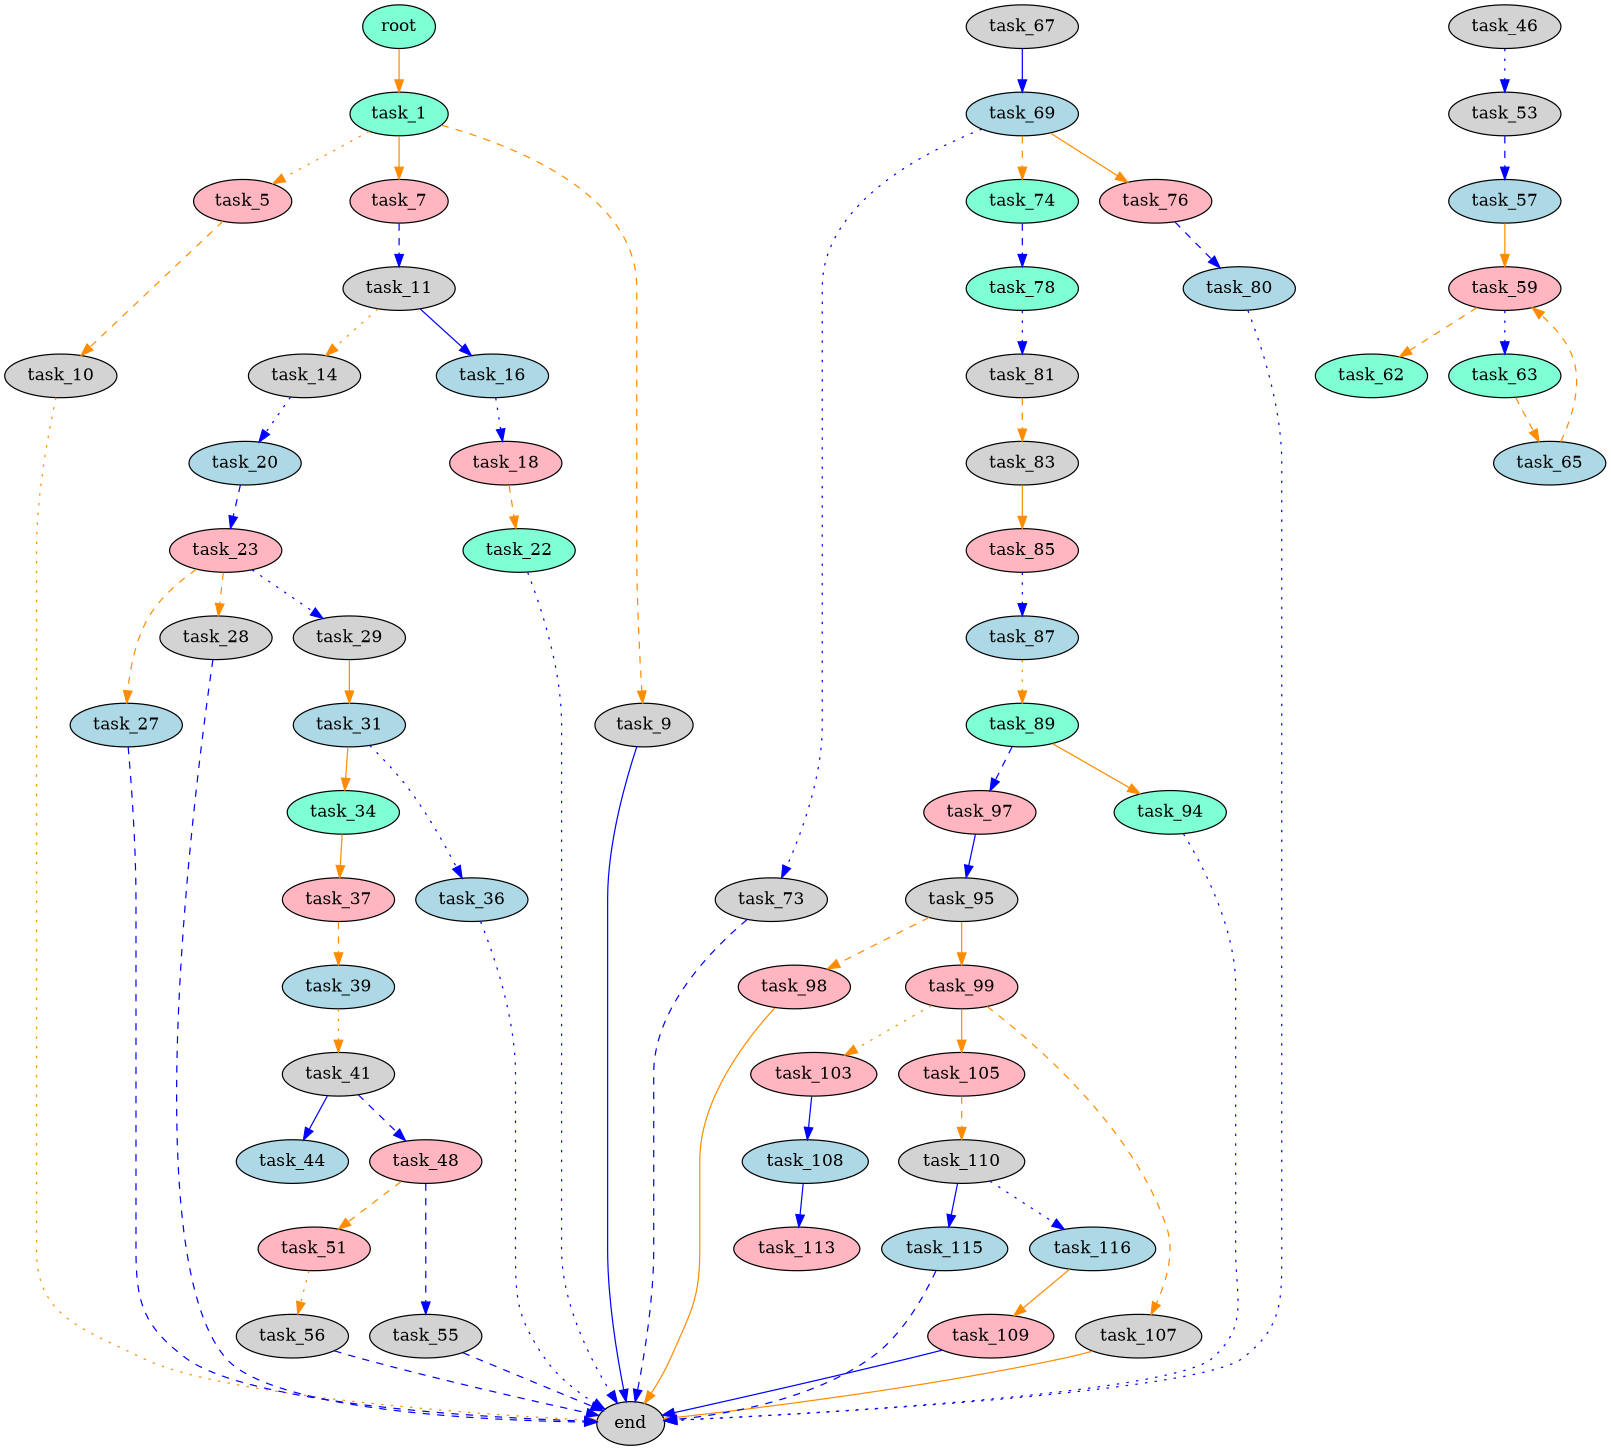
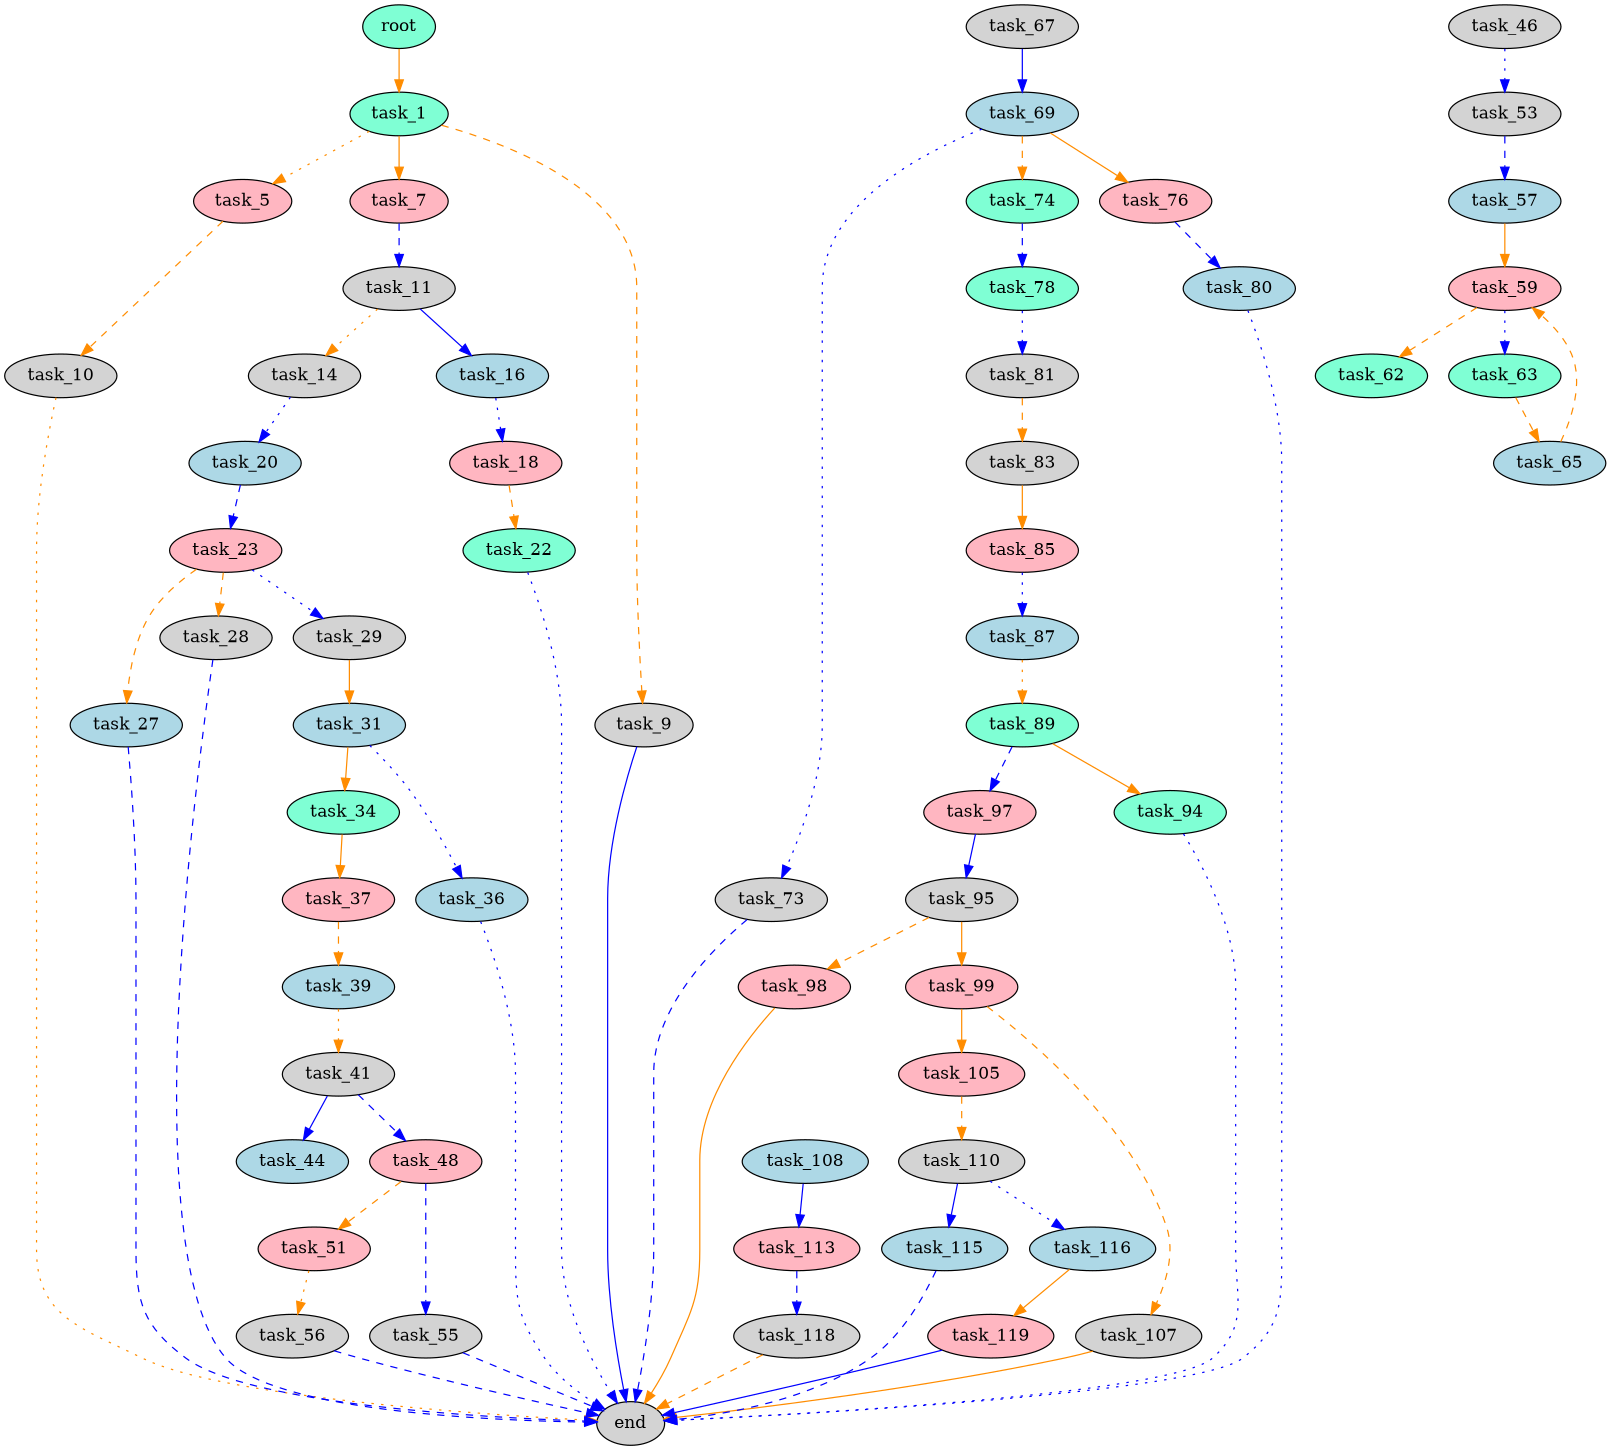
node "task_103": removed
node "task_118": added
node "task_109": label "task_109" -> "task_119"
